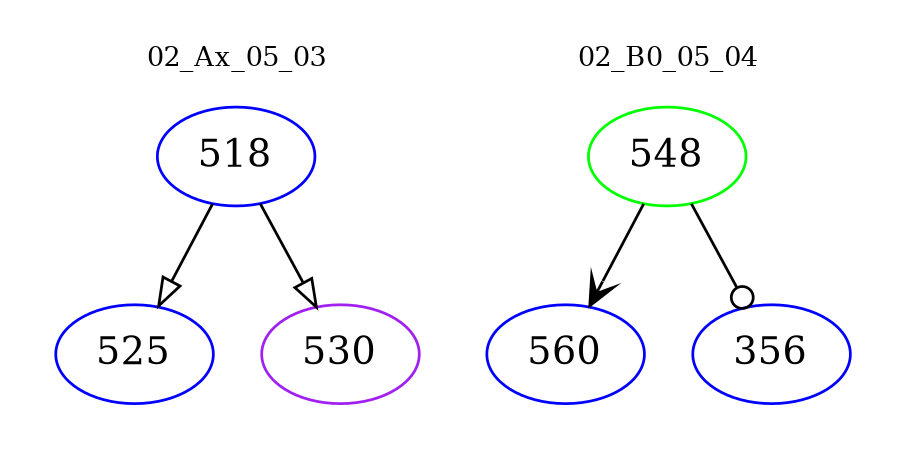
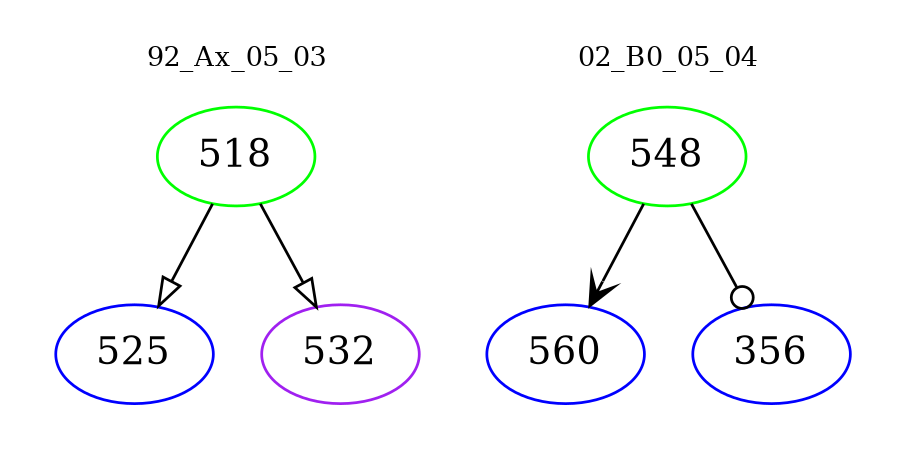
cluster "02_Ax_05_03": label "02_Ax_05_03" -> "92_Ax_05_03"
node "518": color blue -> green
node "530": label "530" -> "532"
